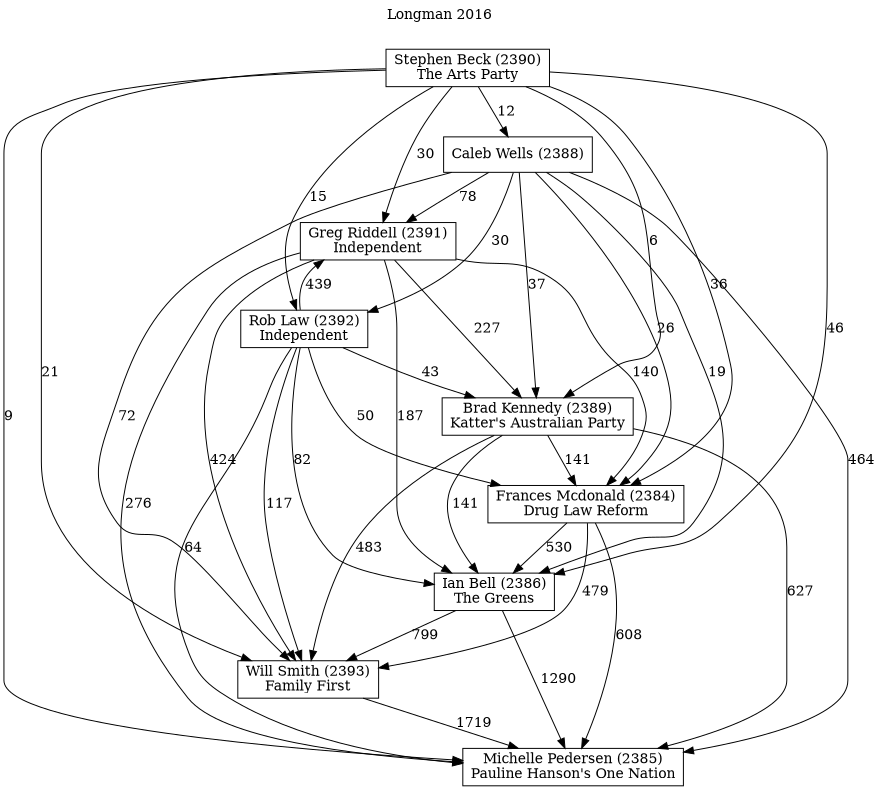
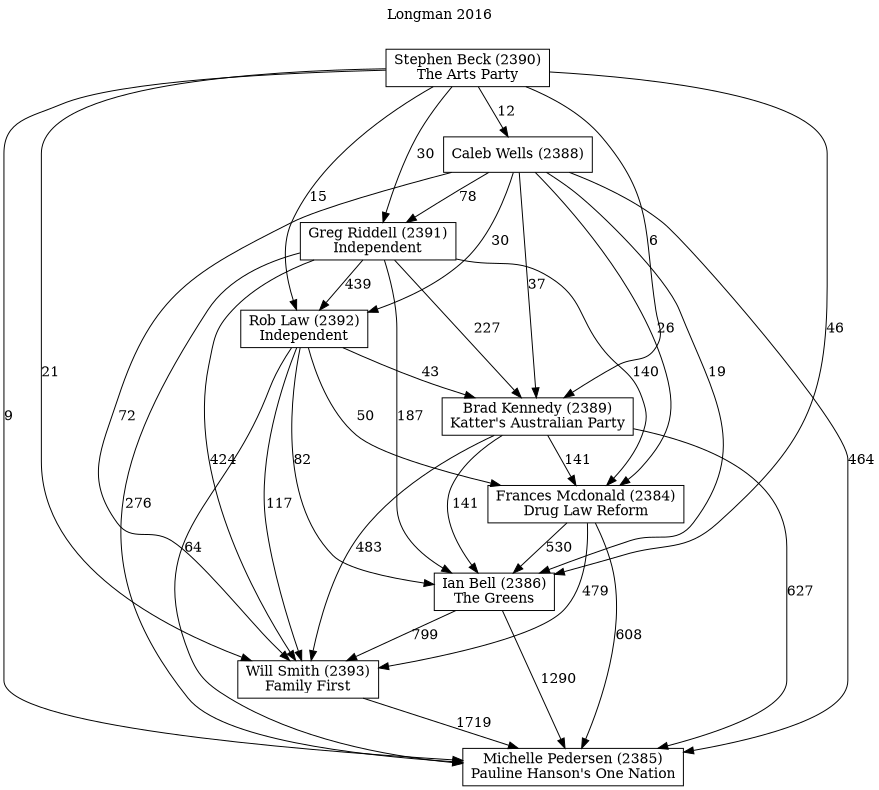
edge "Stephen Beck (2390) The Arts Party" -> "Frances Mcdonald (2384) Drug Law Reform": removed, label "36"
edge "Rob Law (2392) Independent" -> "Greg Riddell (2391) Independent": reversed
